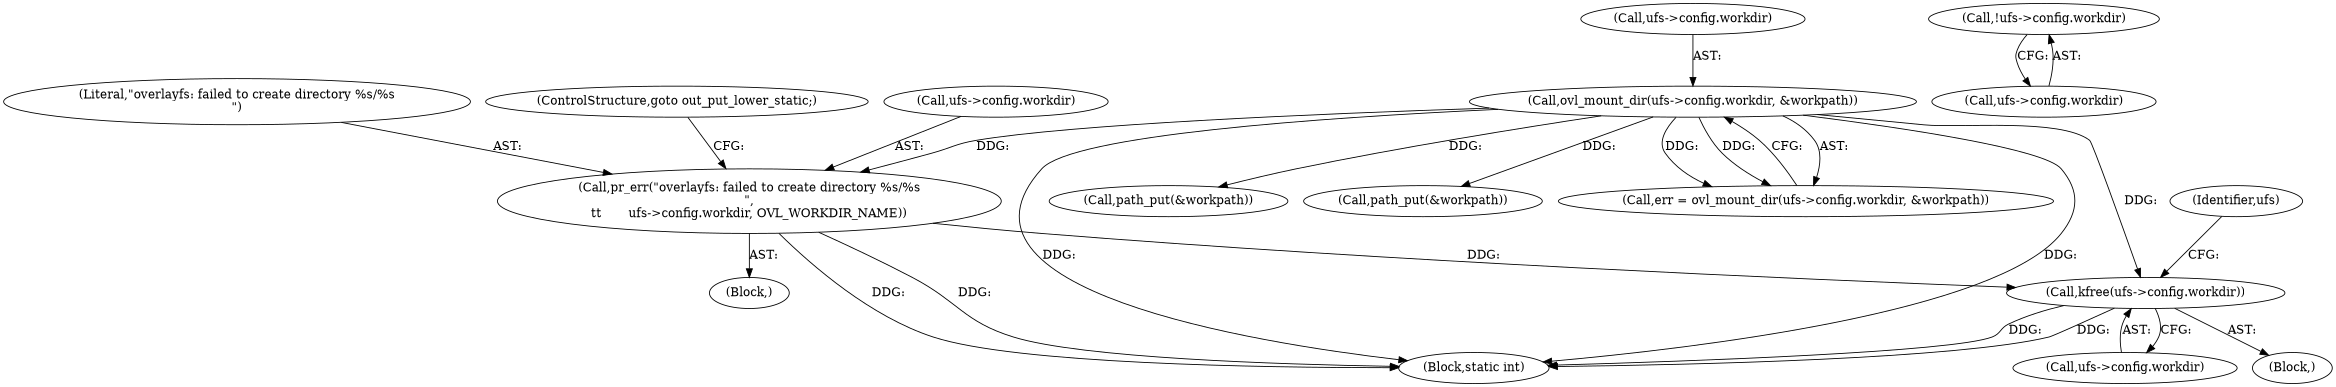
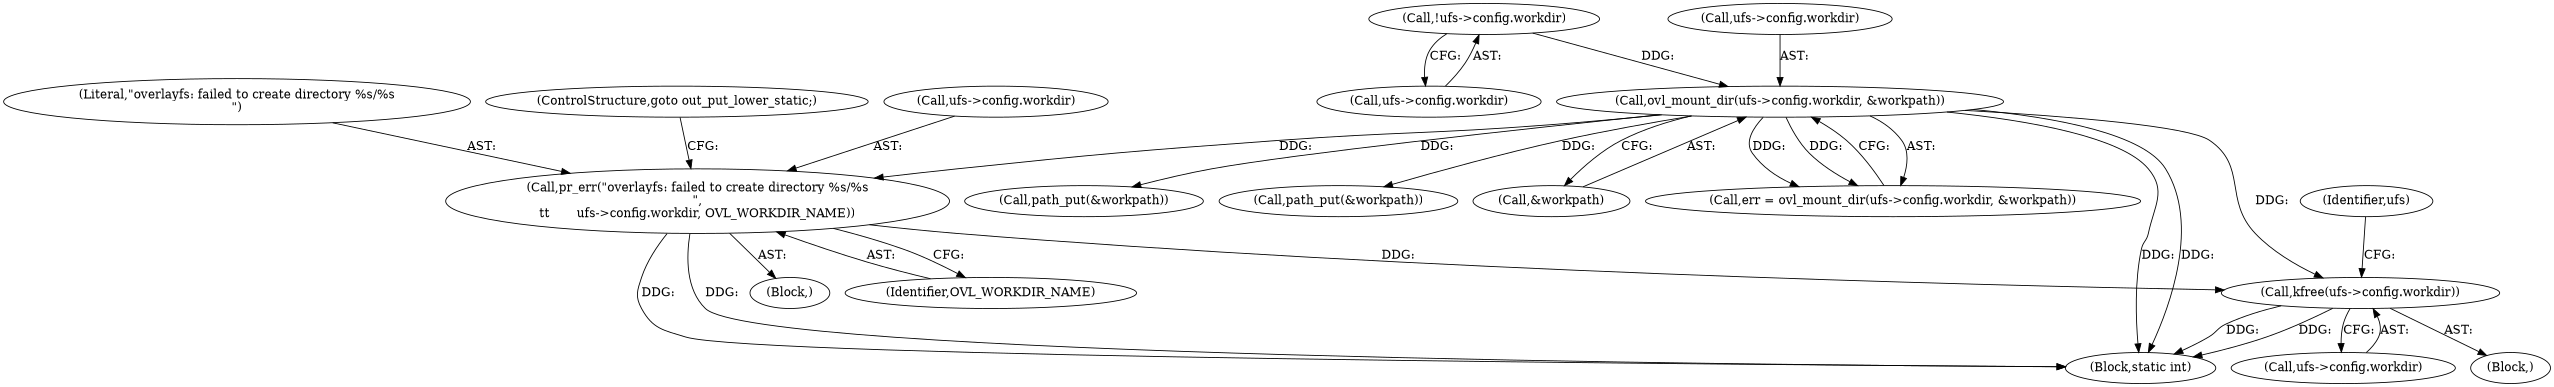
edge "(Call,!ufs->config.workdir)" -> "(Call,ovl_mount_dir(ufs->config.workdir, &workpath))": added, label "DDG:"
node "(Call,&workpath)": added
node "(Identifier,OVL_WORKDIR_NAME)": added
